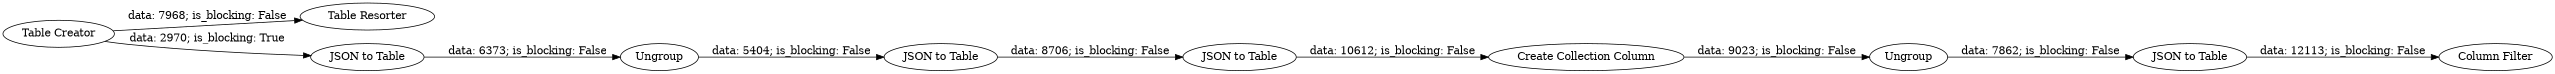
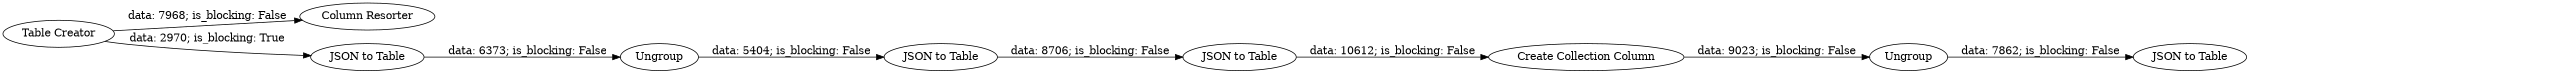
node "Table Resorter": label "Table Resorter" -> "Column Resorter"
node "Column Filter": removed
